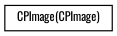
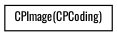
node "CPImage(CPImage)": label "CPImage(CPImage)" -> "CPImage(CPCoding)"
